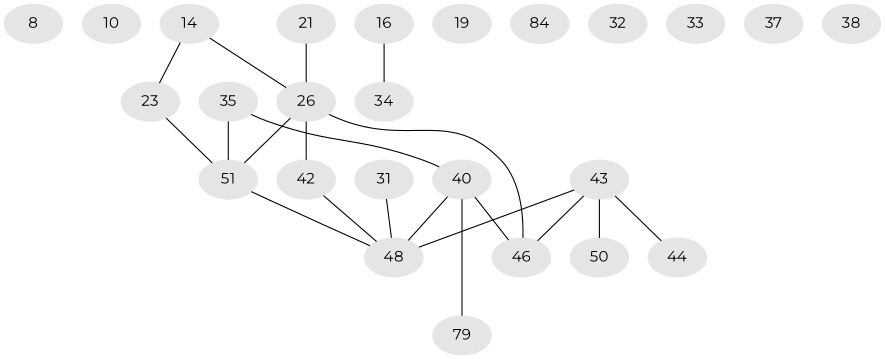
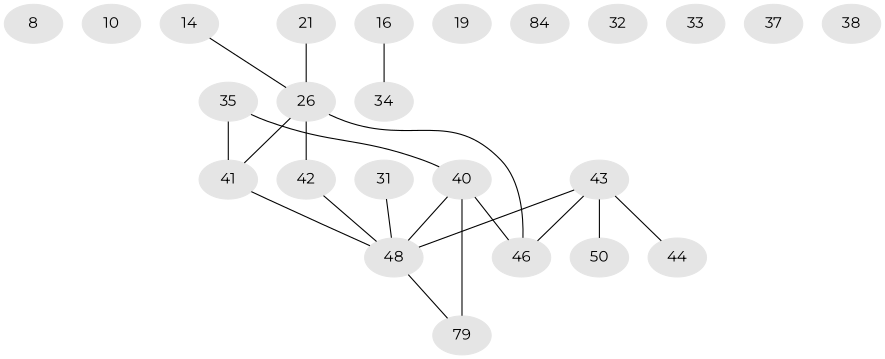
node "23": removed
node "51": label "51" -> "41"
edge "48" -- "79": added
